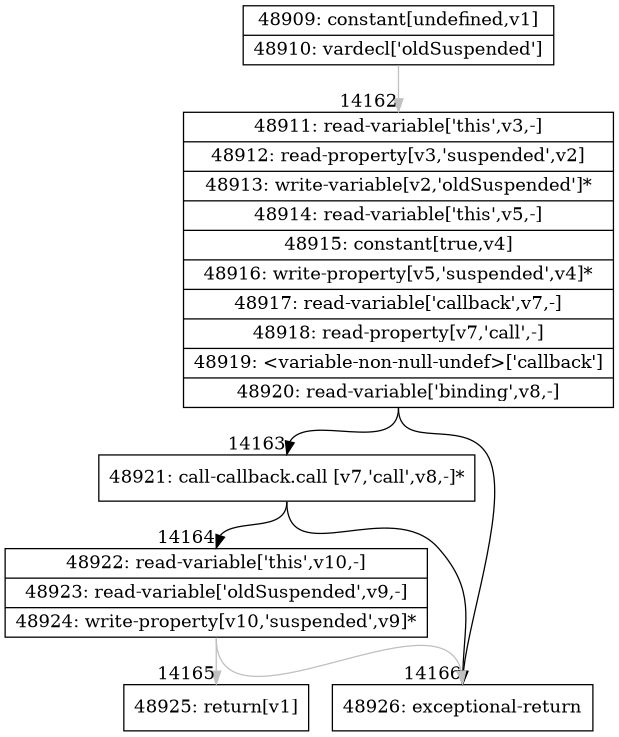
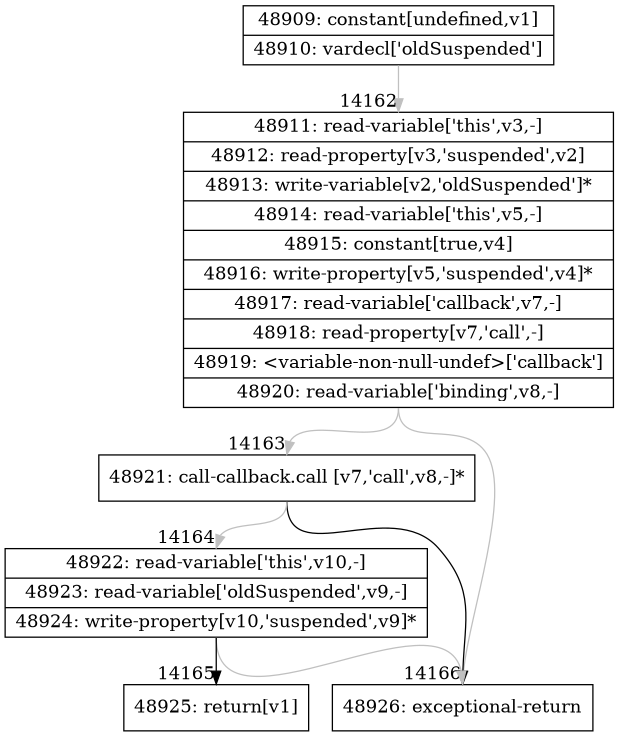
edge "48911: read-variable['this',v3,-]" -> "48921: call-callback.call [v7,'call',v8,-]*": color black -> gray
edge "48911: read-variable['this',v3,-]" -> "48926: exceptional-return": color black -> gray
edge "48921: call-callback.call [v7,'call',v8,-]*" -> "48922: read-variable['this',v10,-]": color black -> gray
edge "48922: read-variable['this',v10,-]" -> "48925: return[v1]": color gray -> black
